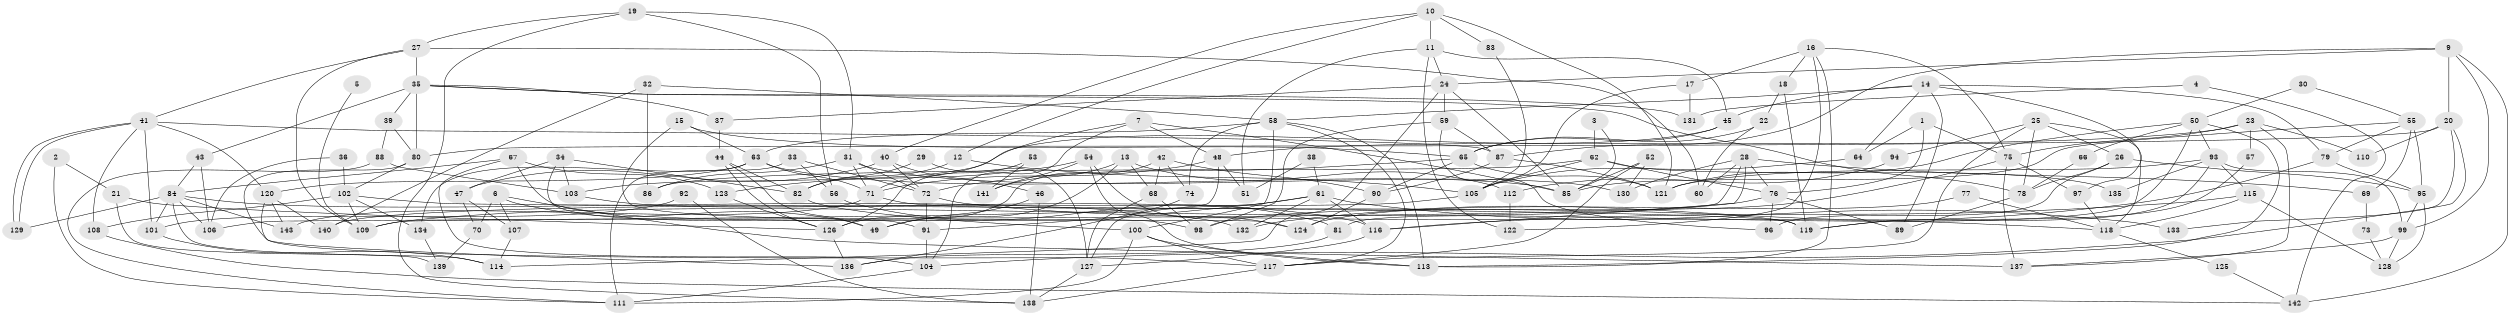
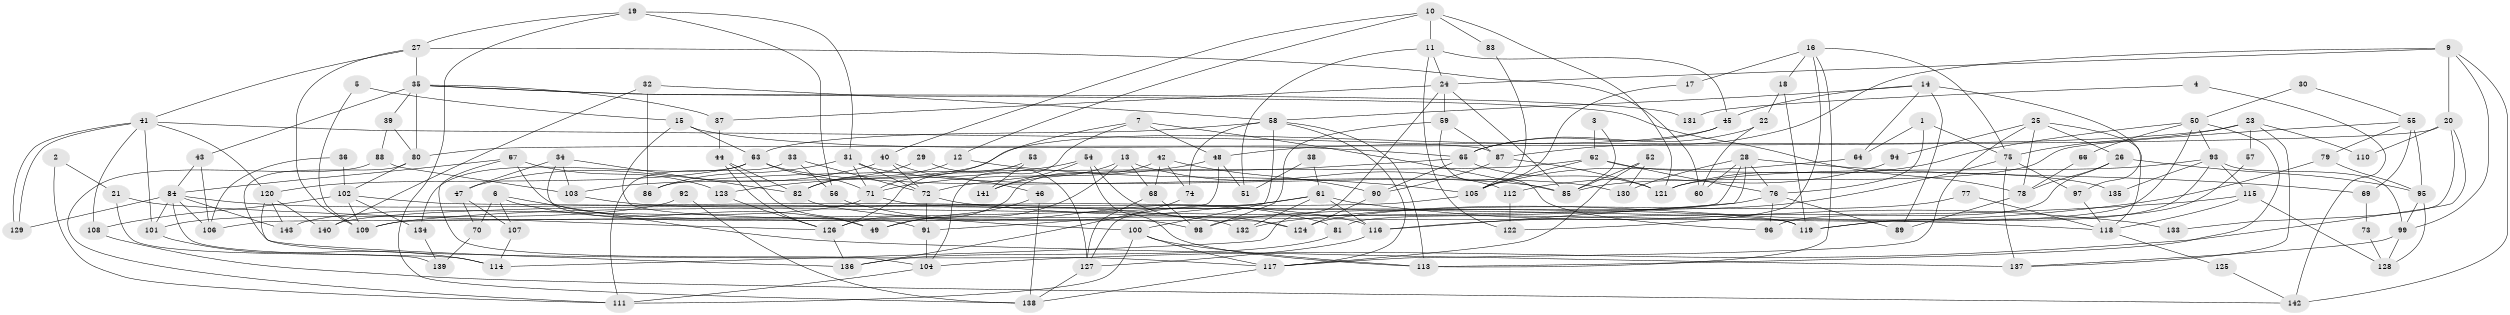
edge "14" -- "79": removed
edge "17" -- "131": removed
edge "5" -- "15": added
